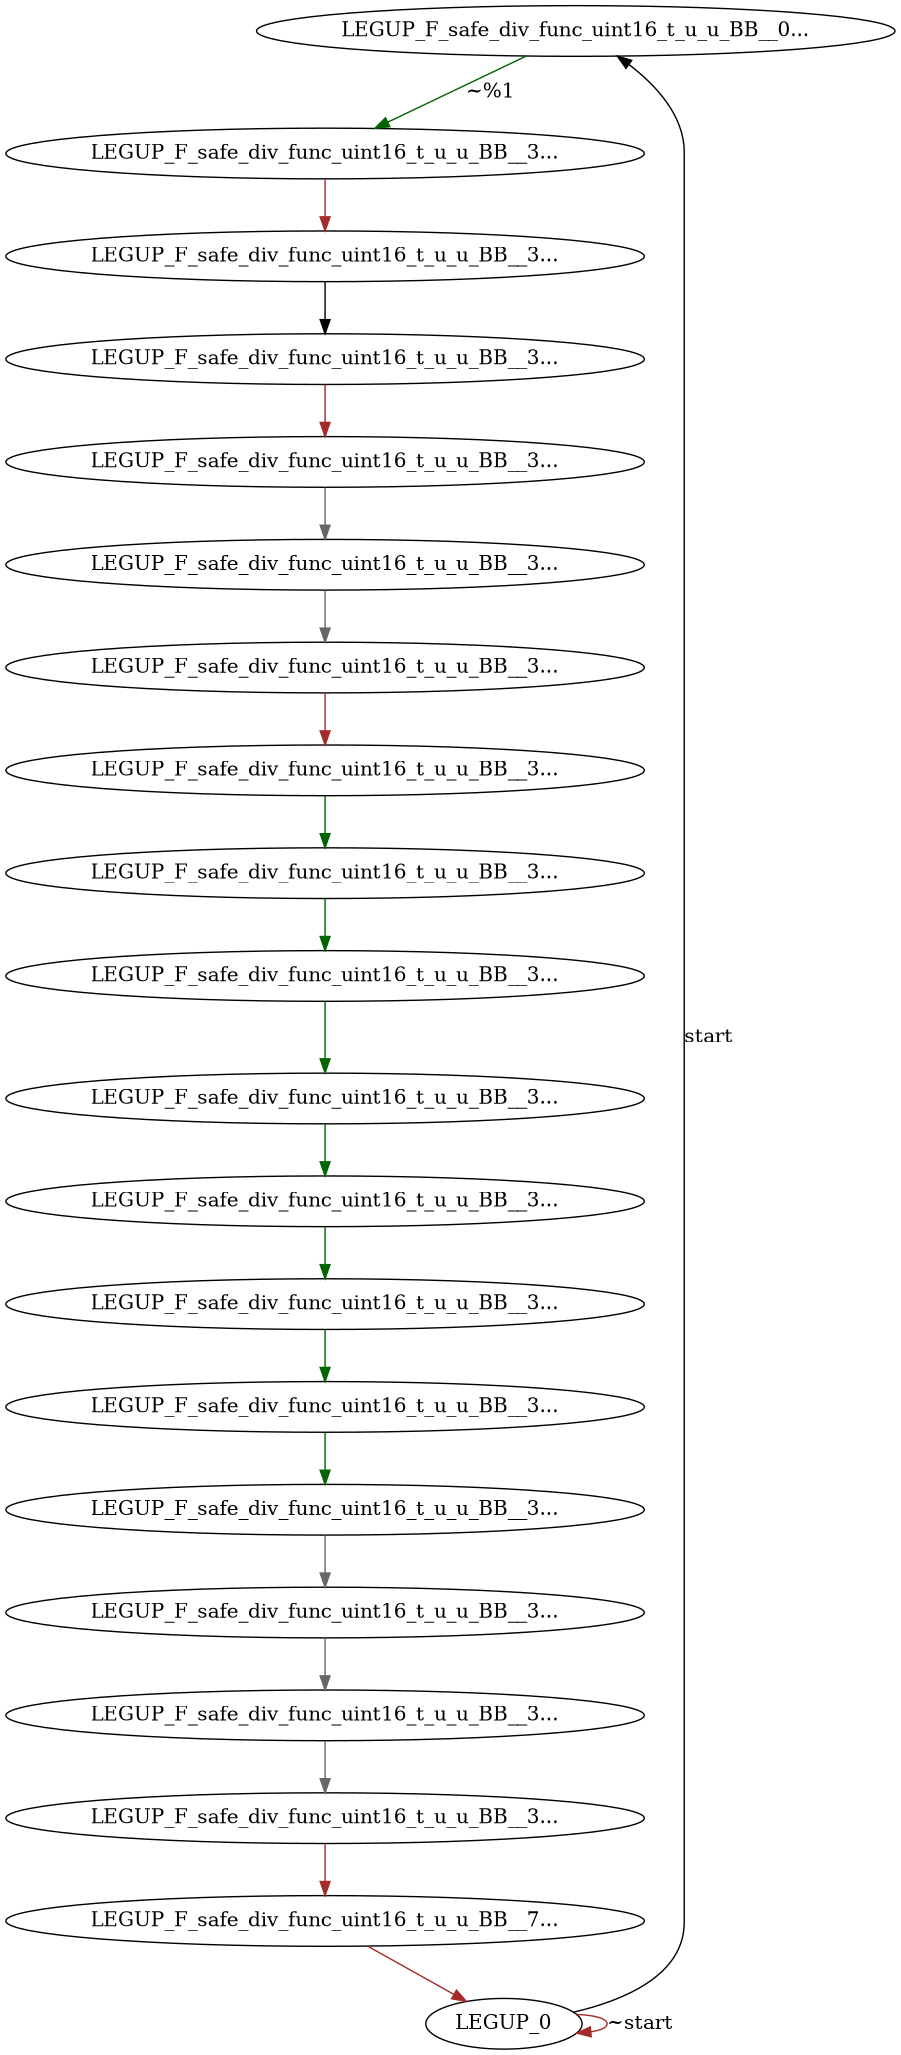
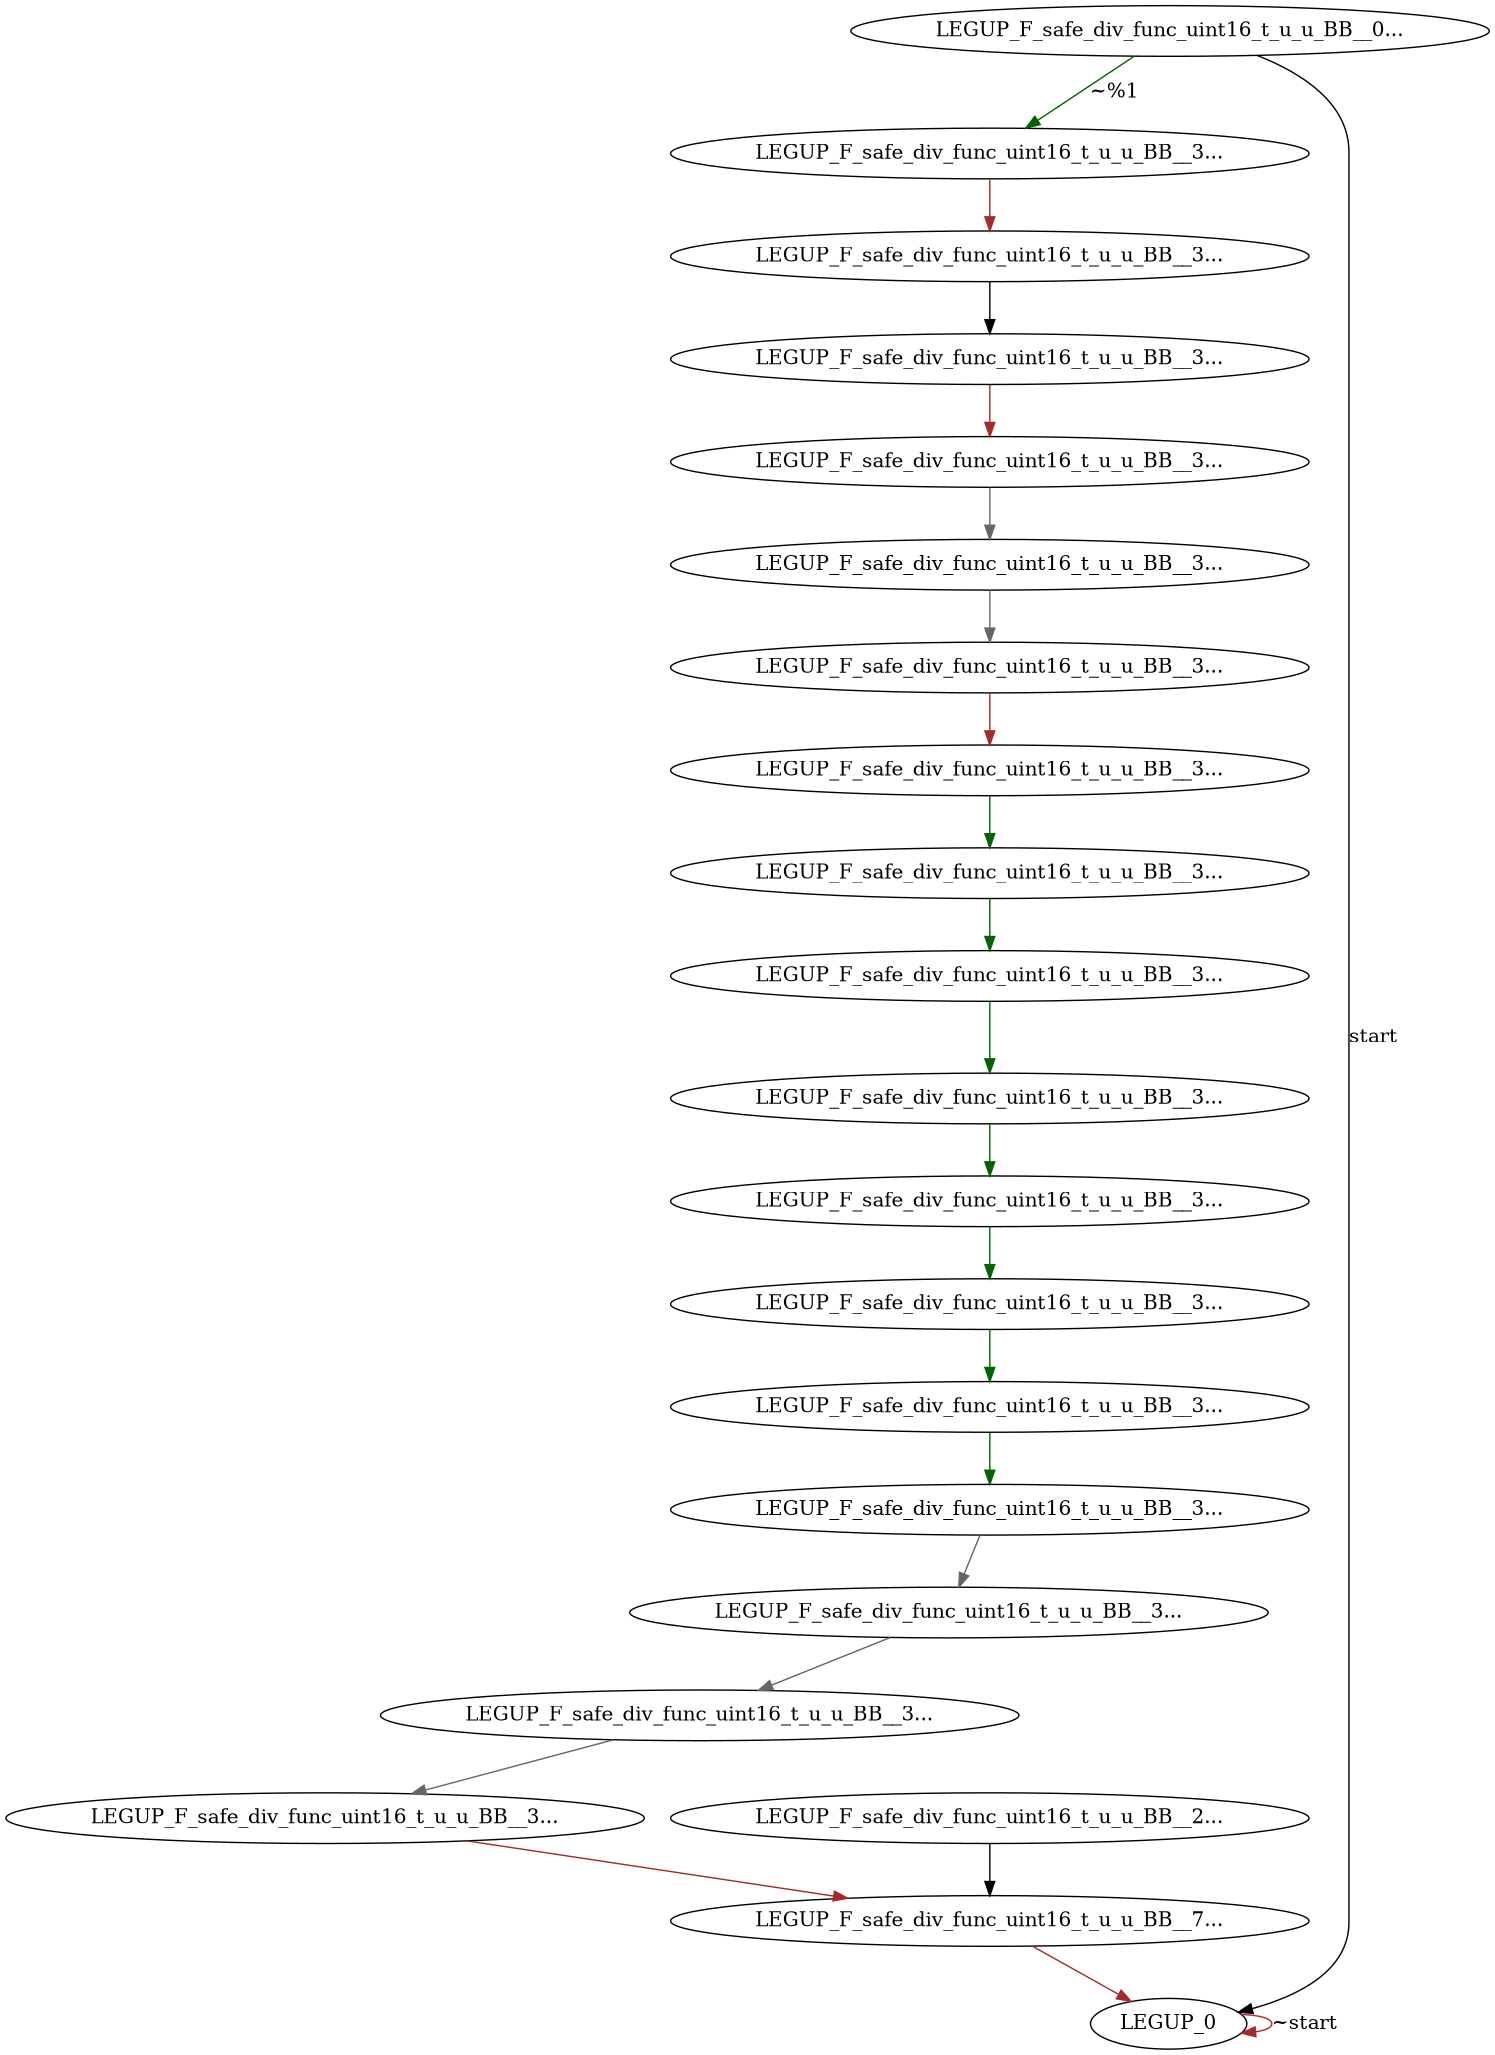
edge "LEGUP_0" -> "LEGUP_F_safe_div_func_uint16_t_u_u_BB__0...": reversed
node "LEGUP_F_safe_div_func_uint16_t_u_u_BB__2...": added
